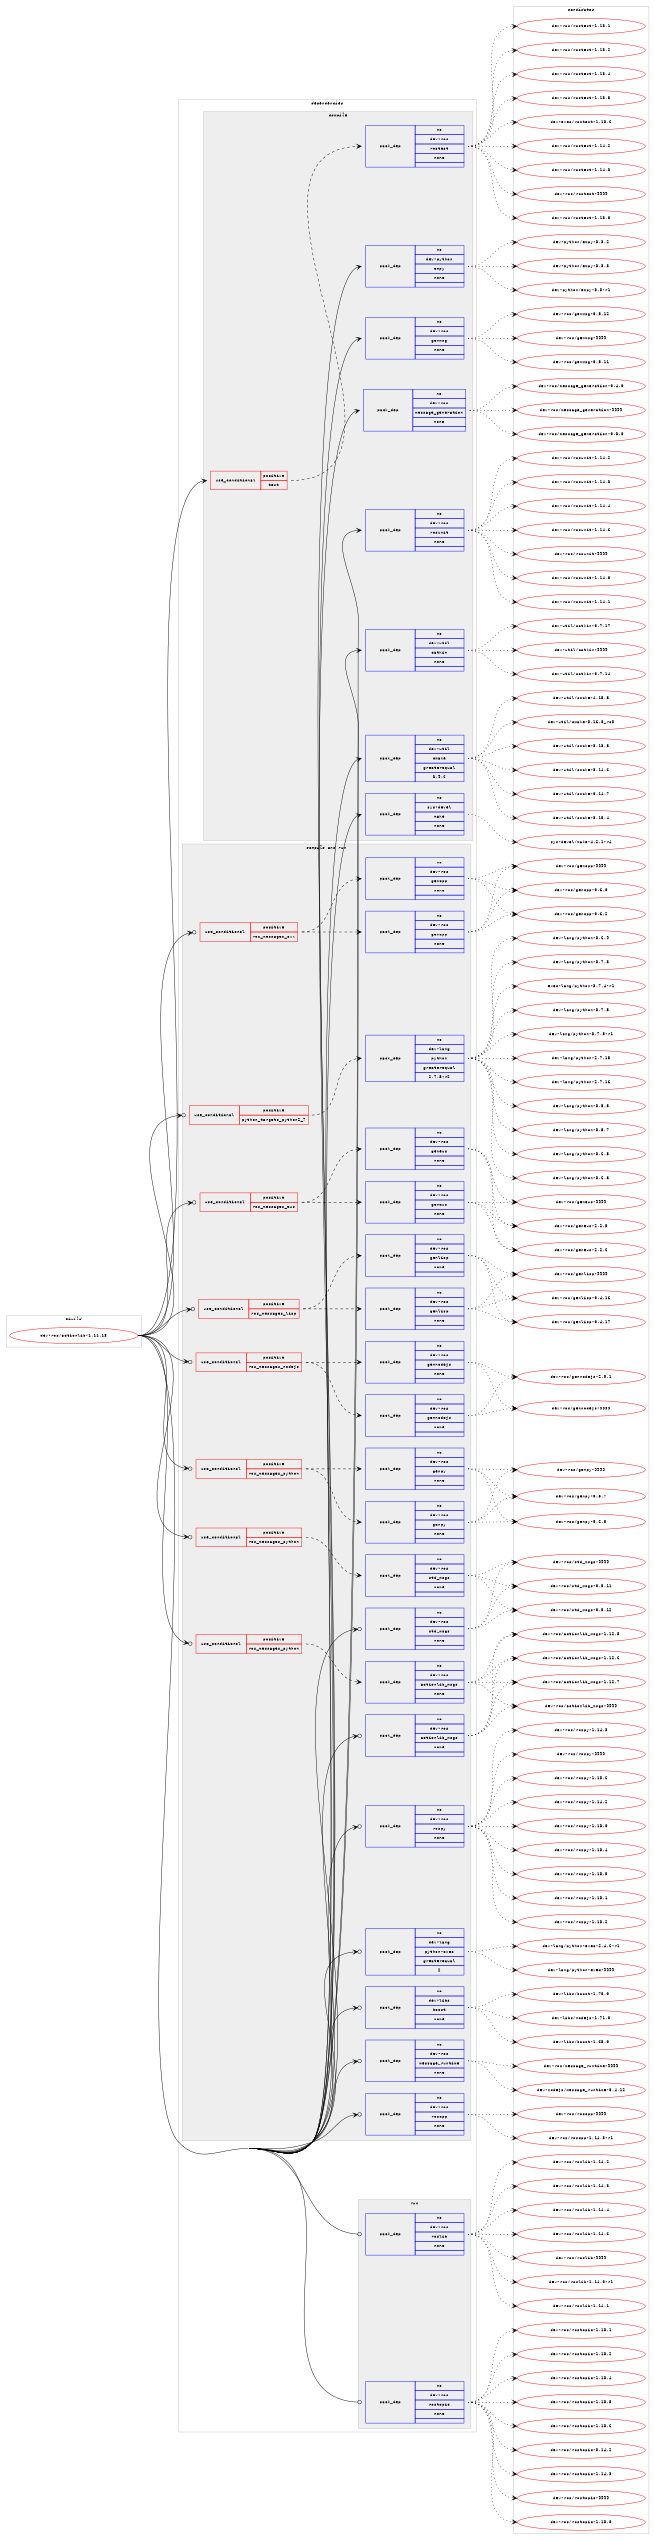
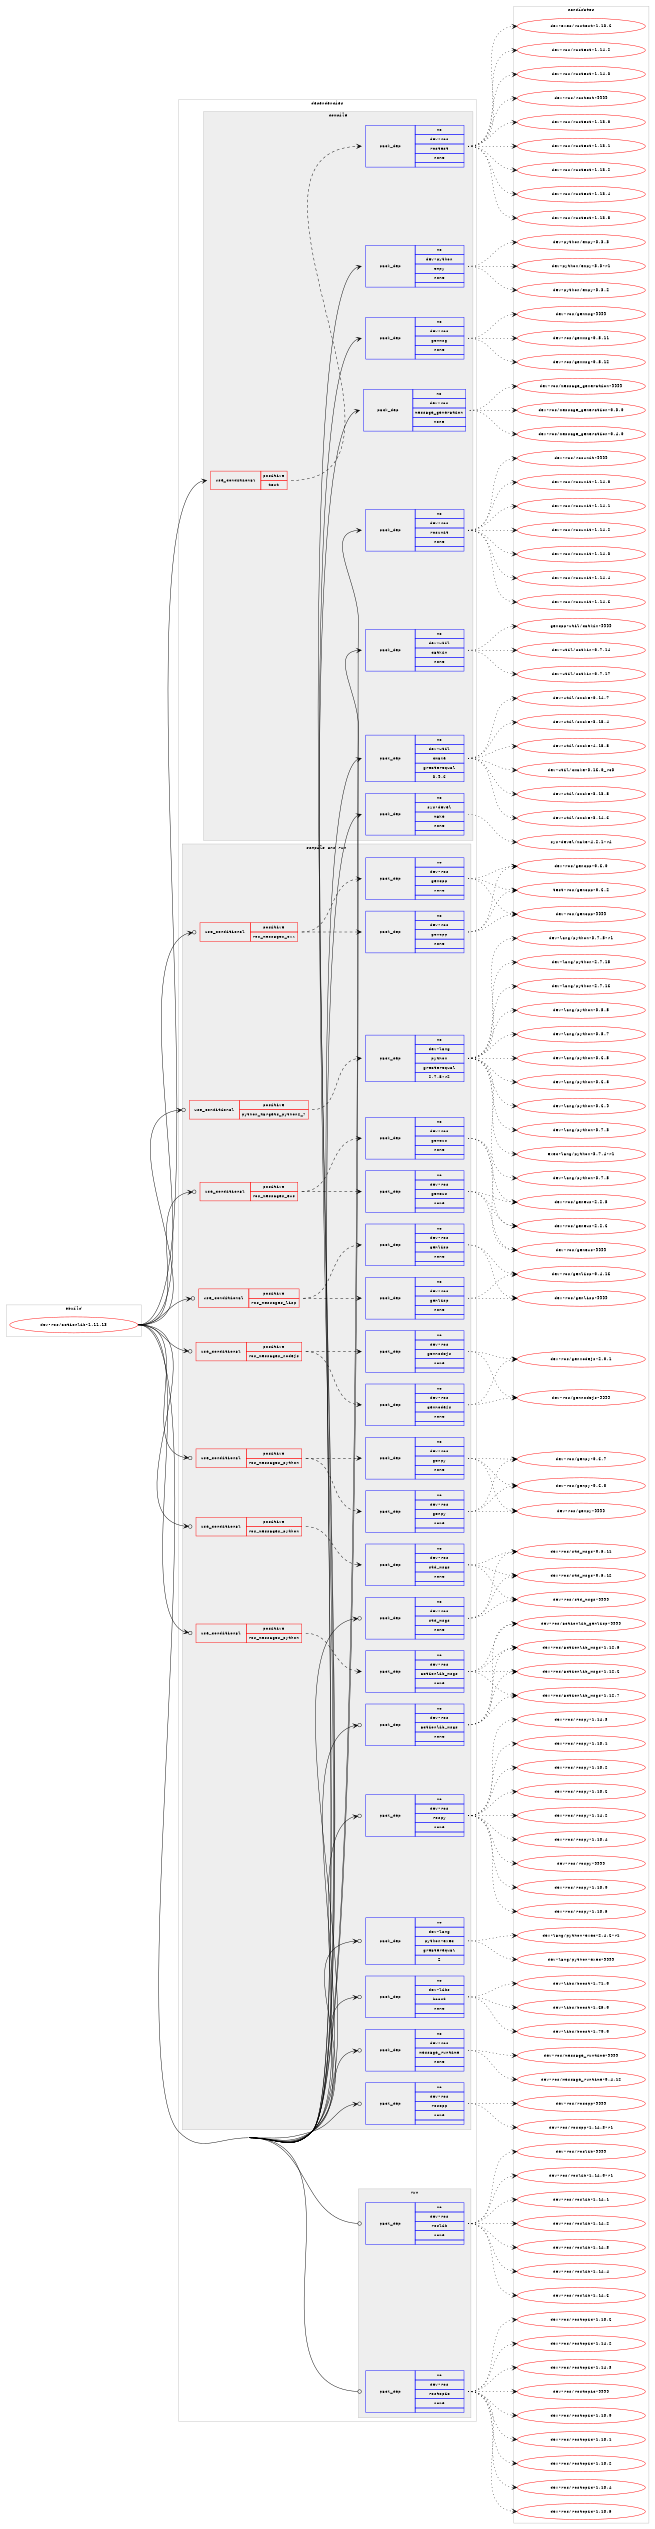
node "dev-util/catkin-9999": label "dev-util/catkin-9999" -> "gencpp-util/catkin-9999"
node "dev-ros/gencpp-0.6.2": label "dev-ros/gencpp-0.6.2" -> "test-ros/gencpp-0.6.2"
node "dev-ros/genlisp-0.4.17": removed
node "dev-ros/genpy-0.5.7": label "dev-ros/genpy-0.5.7" -> "dev-ros/genpy-0.6.7"
node "dev-ros/actionlib_msgs-9999": label "dev-ros/actionlib_msgs-9999" -> "dev-ros/actionlib_genlisp-9999"
node "dev-libs/nodejs-1.71.0": label "dev-libs/nodejs-1.71.0" -> "dev-libs/boost-1.71.0"
node "dev-nodejs/message_runtime-0.4.12": label "dev-nodejs/message_runtime-0.4.12" -> "dev-ros/message_runtime-0.4.12"
node "dev-ros/rostopic-3.14.2": label "dev-ros/rostopic-3.14.2" -> "dev-ros/rostopic-1.14.2"
